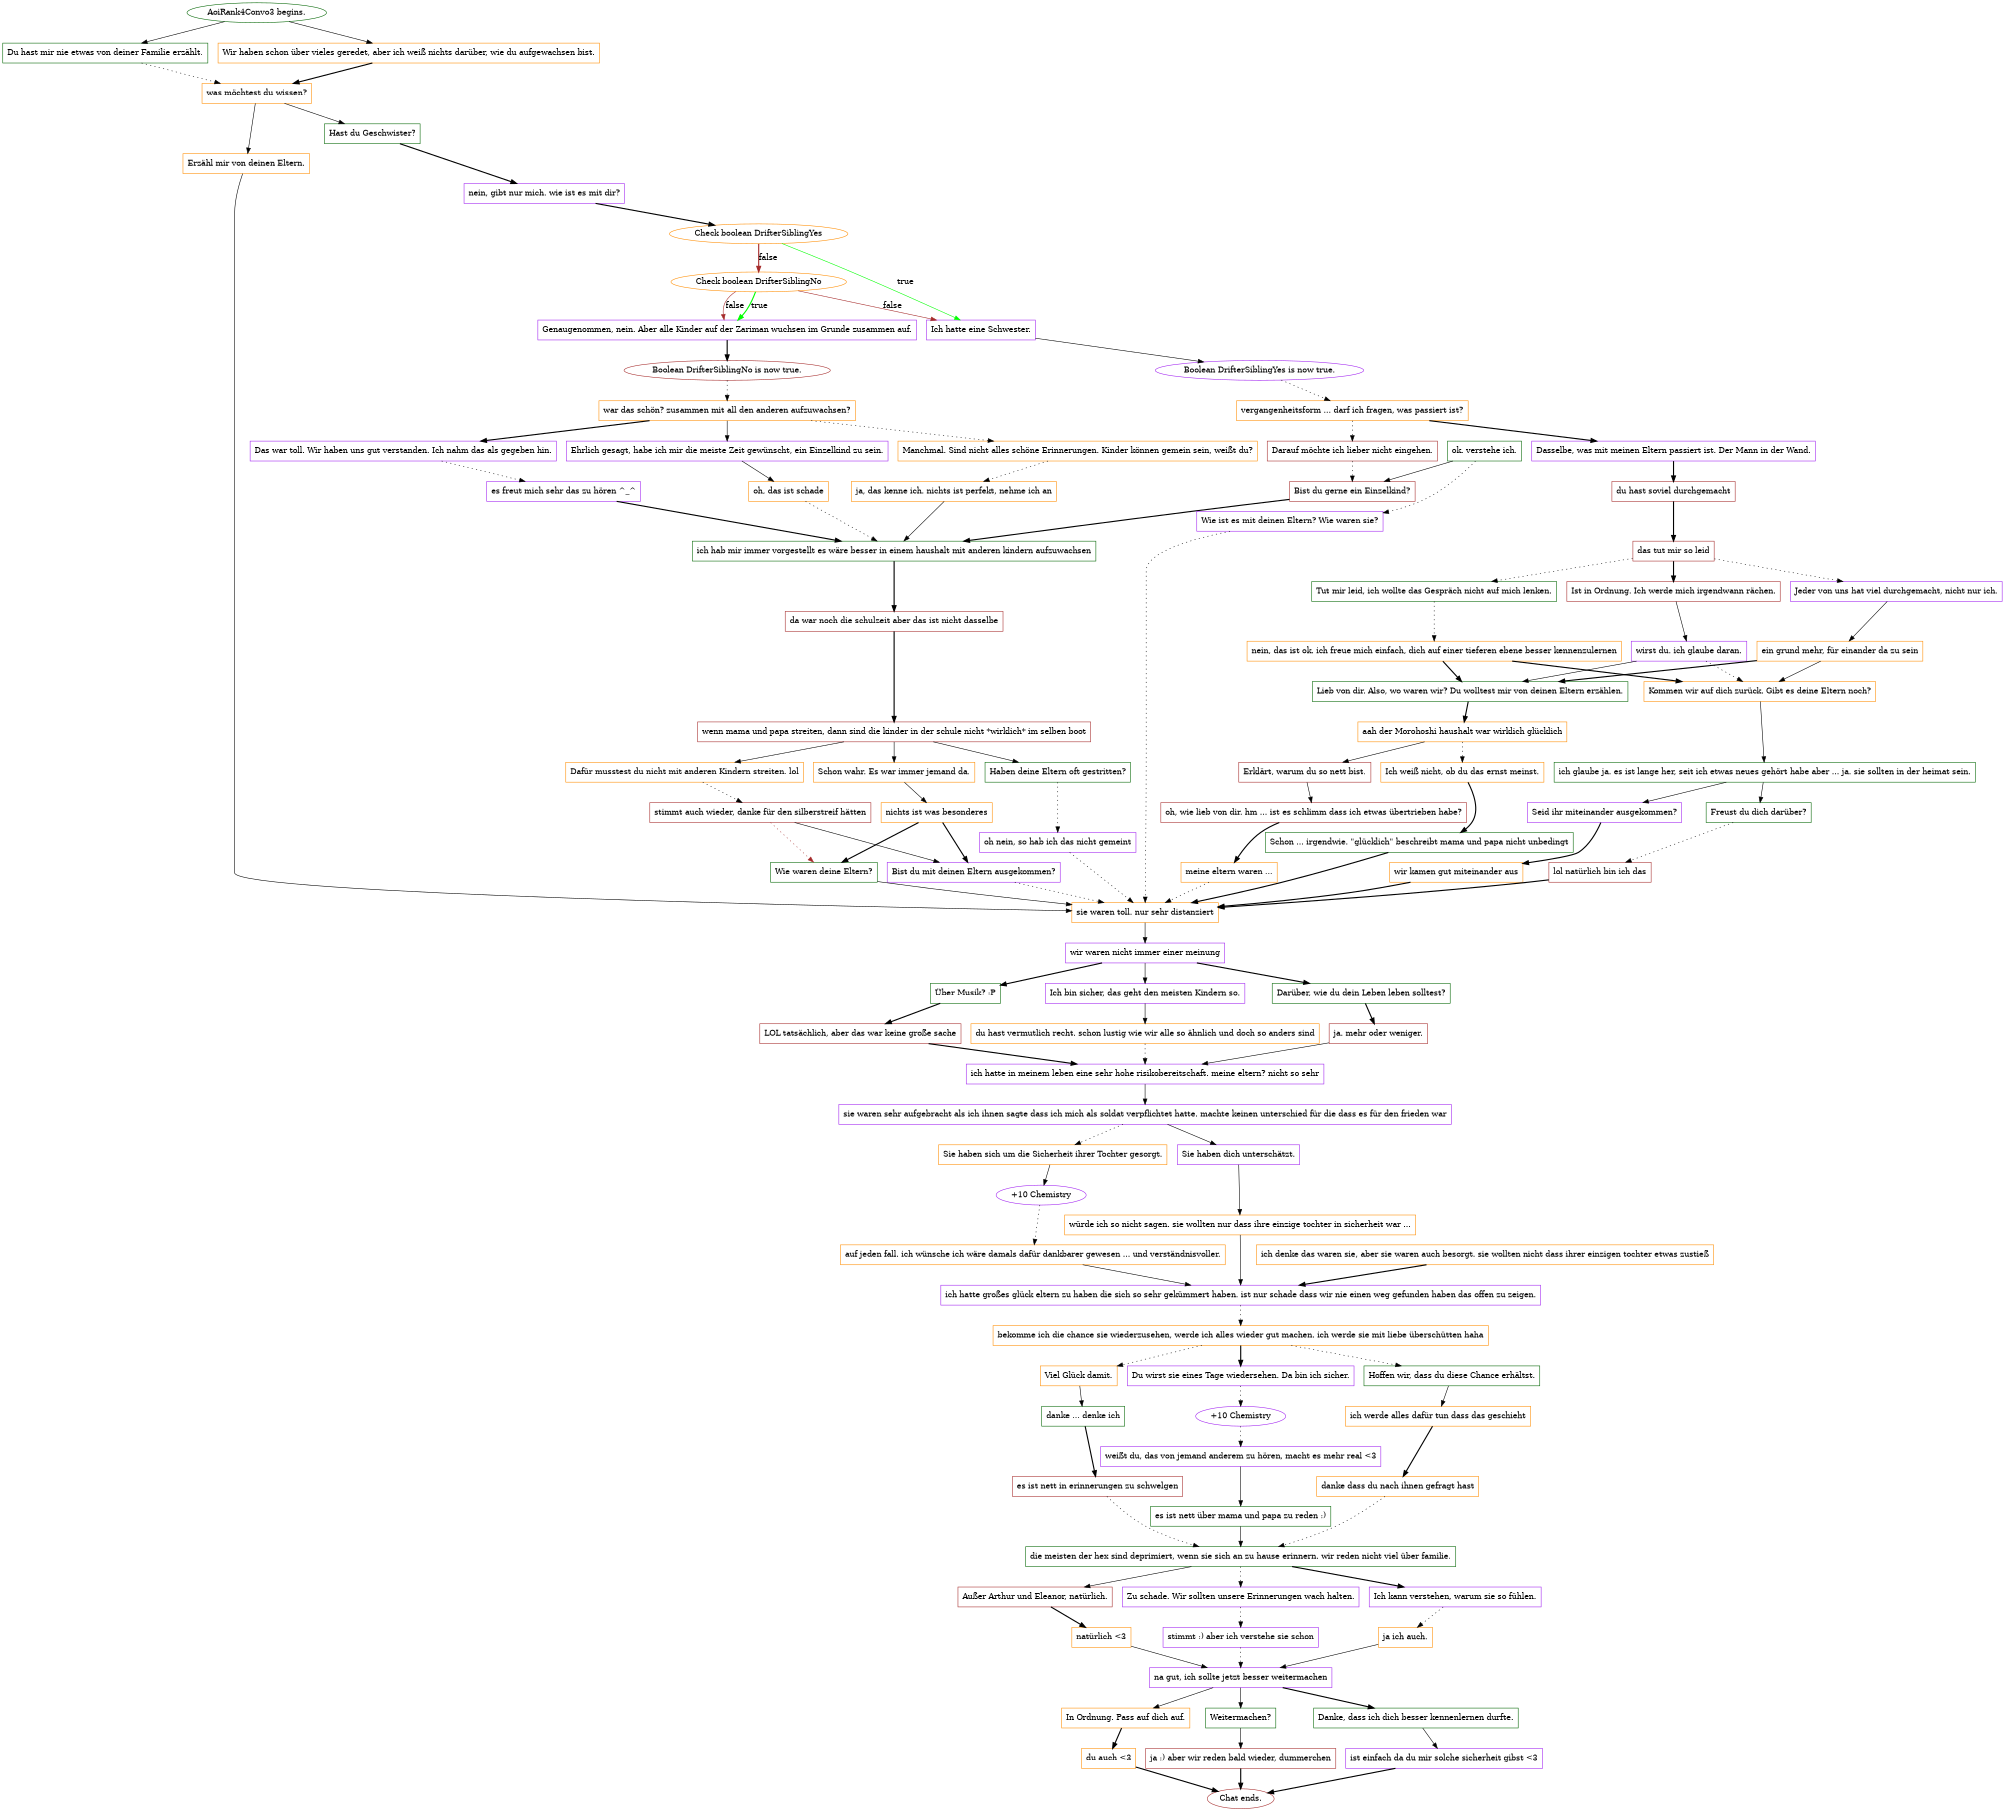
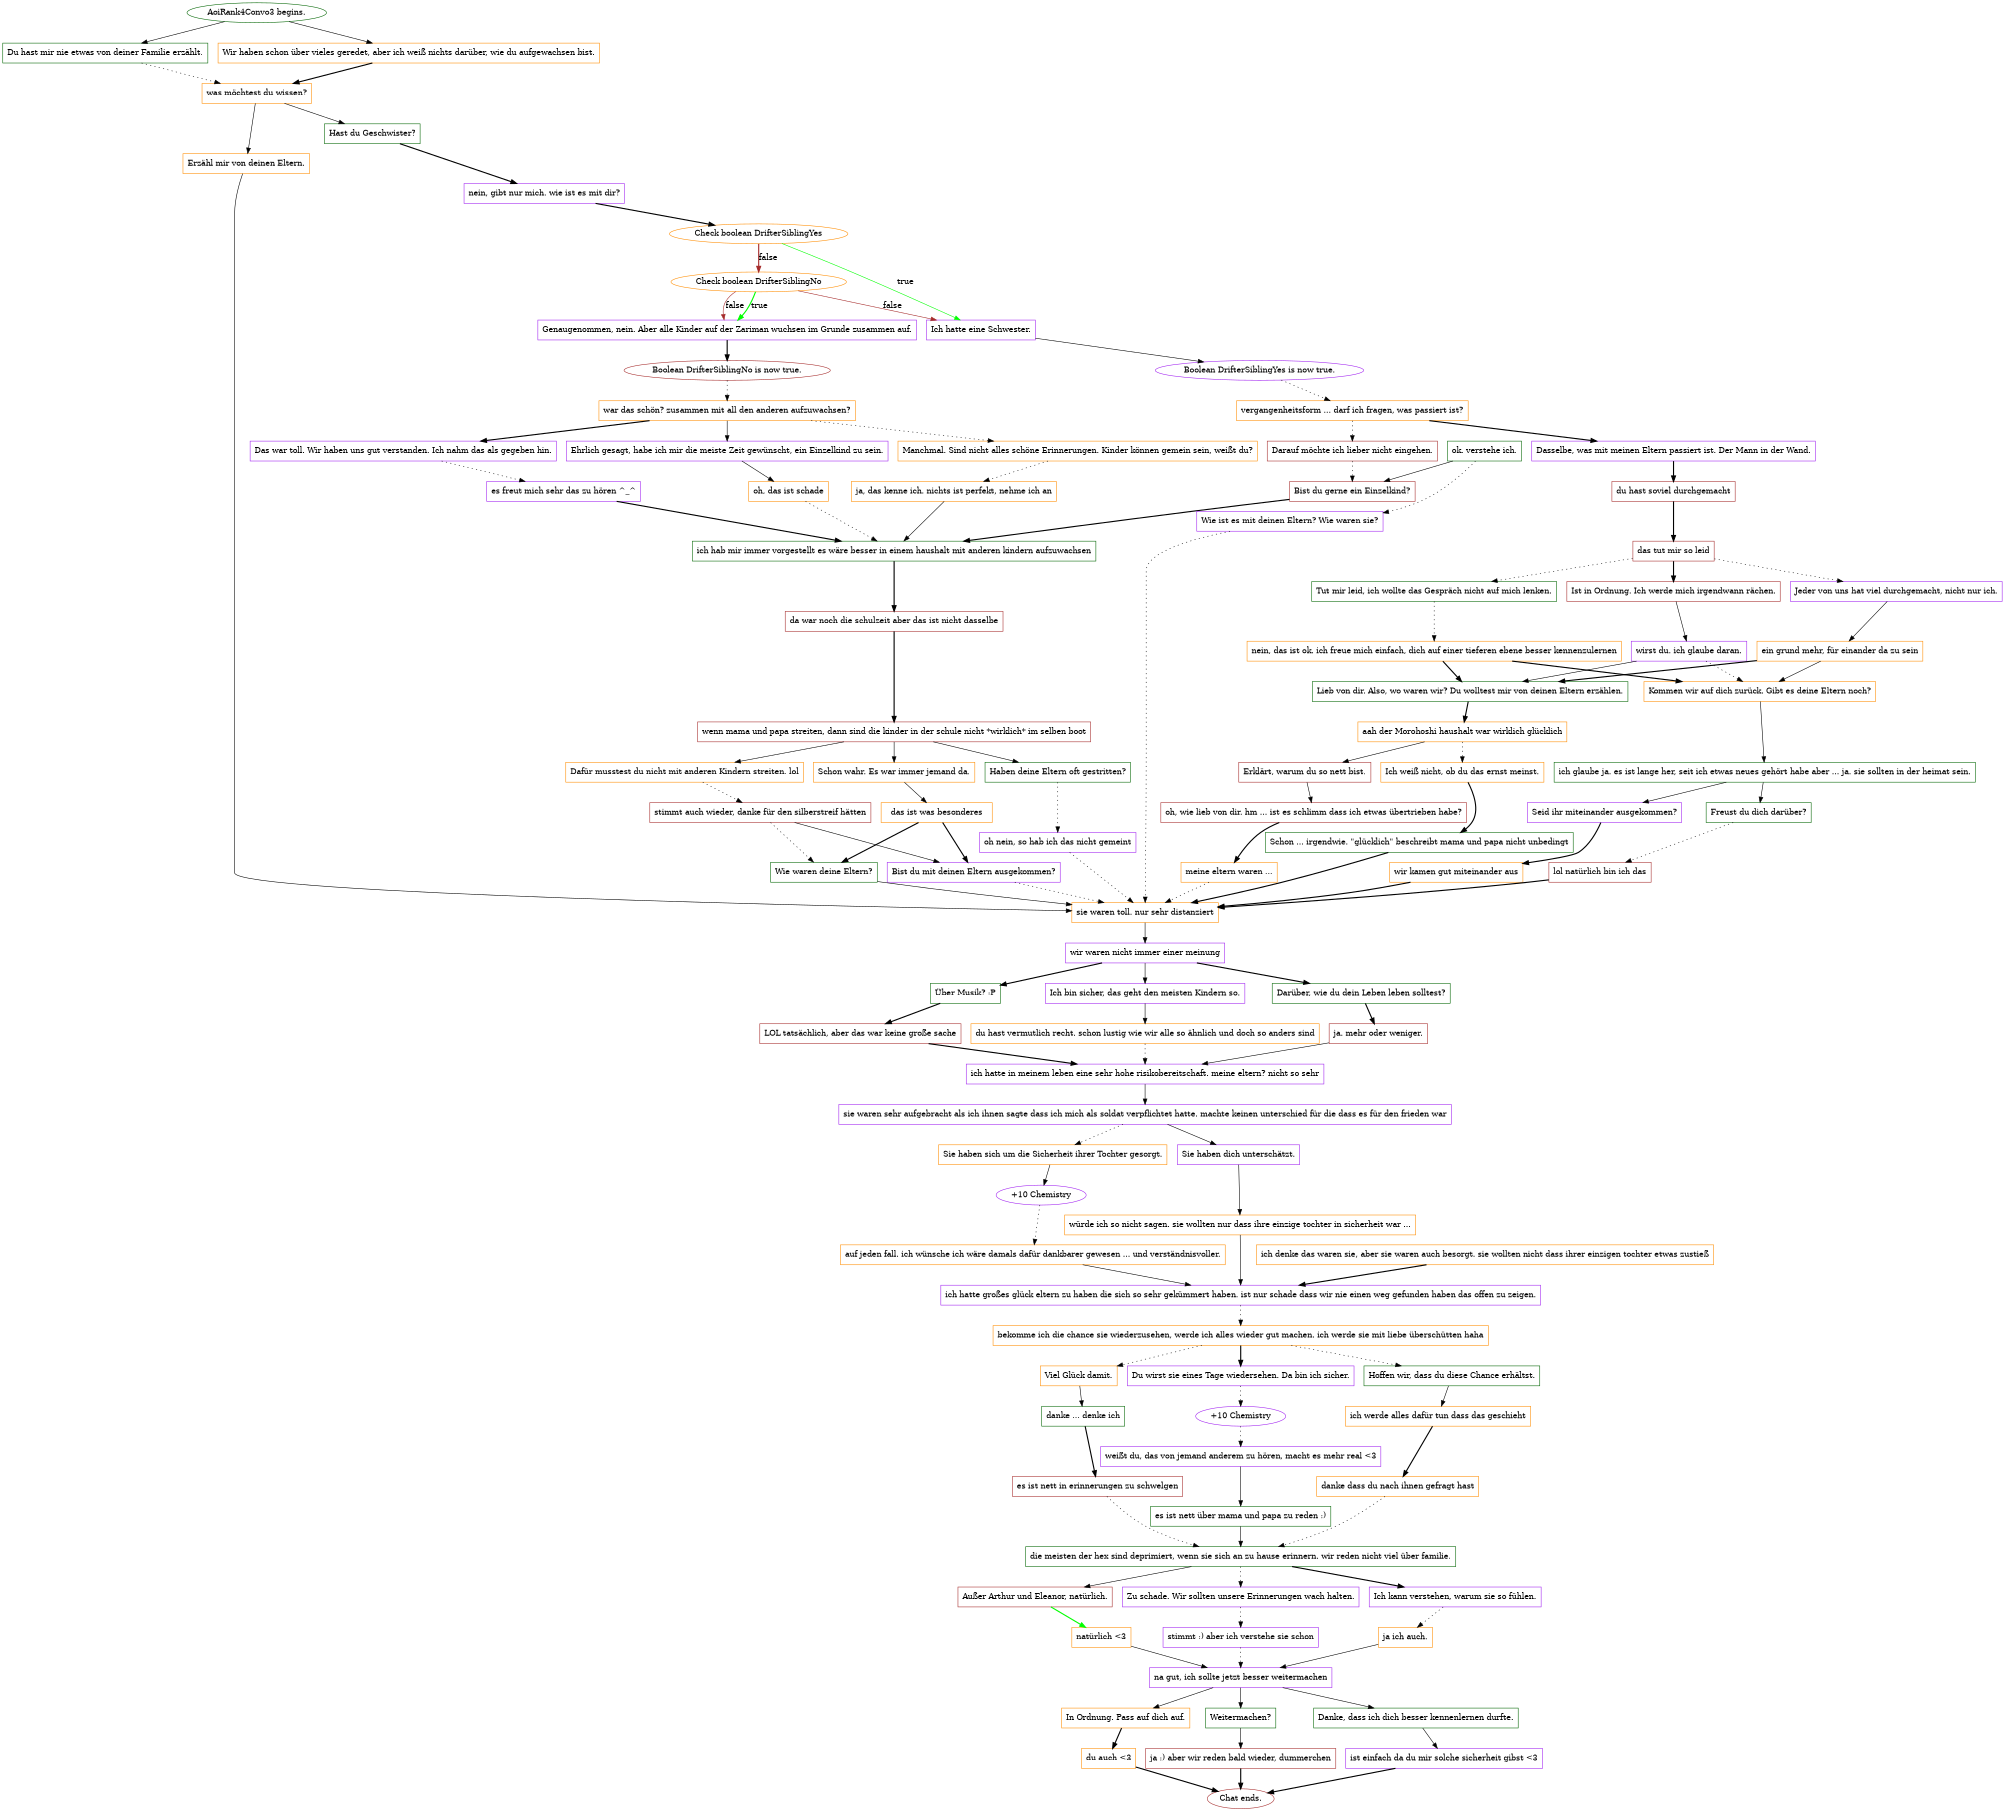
node "nichts ist was besonderes": label "nichts ist was besonderes" -> "das ist was besonderes"
edge "stimmt auch wieder, danke für den silberstreif hätten" -> "Wie waren deine Eltern?": color brown -> black
edge "Außer Arthur und Eleanor, natürlich." -> "natürlich <3": color black -> green
edge "na gut, ich sollte jetzt besser weitermachen" -> "Danke, dass ich dich besser kennenlernen durfte.": style bold -> solid
